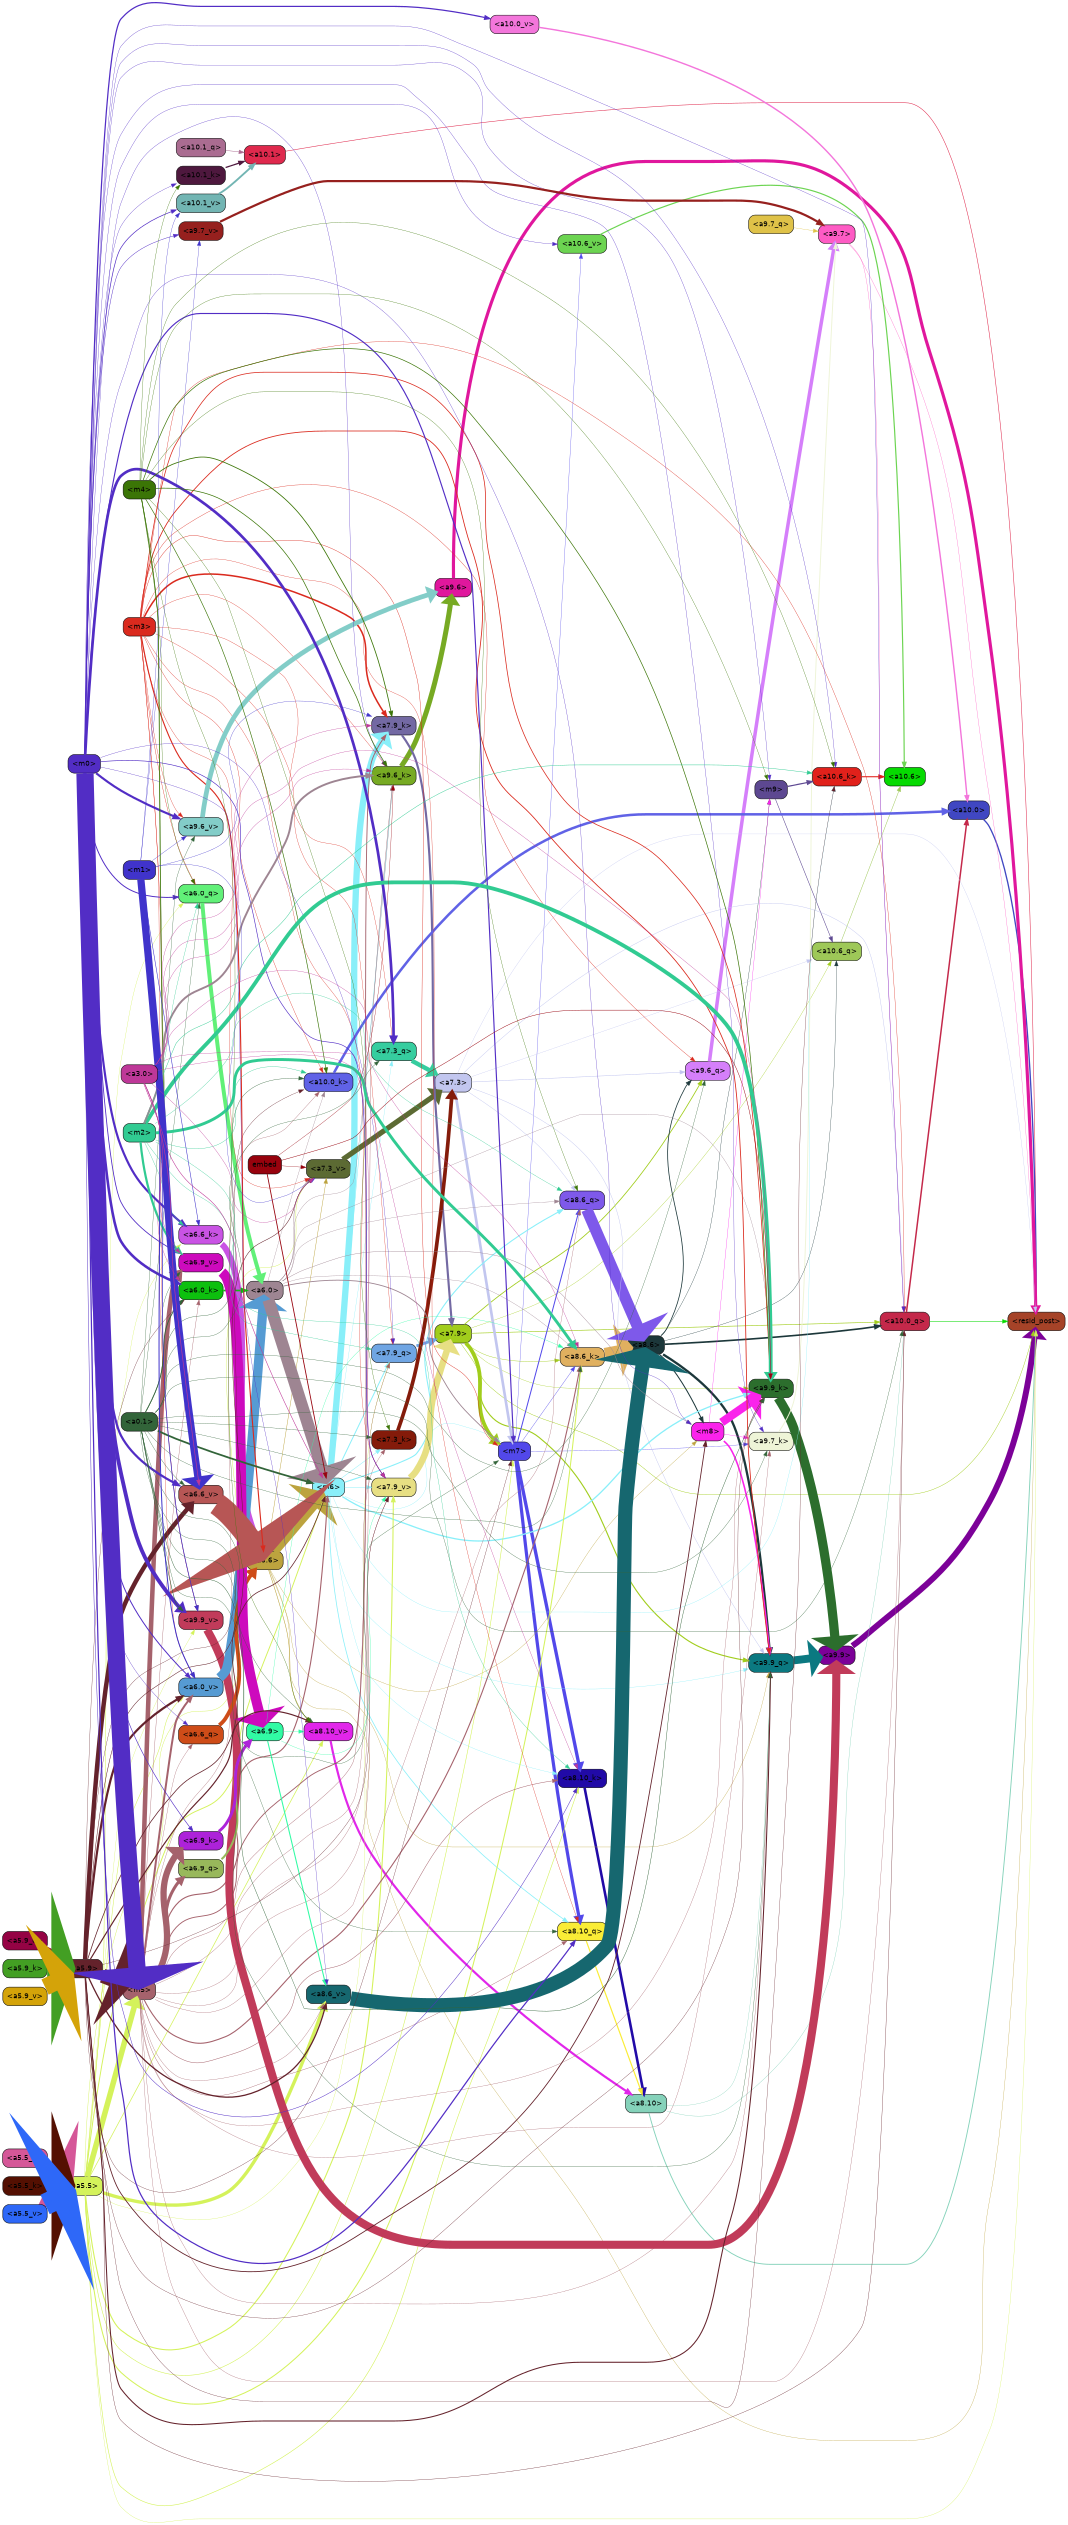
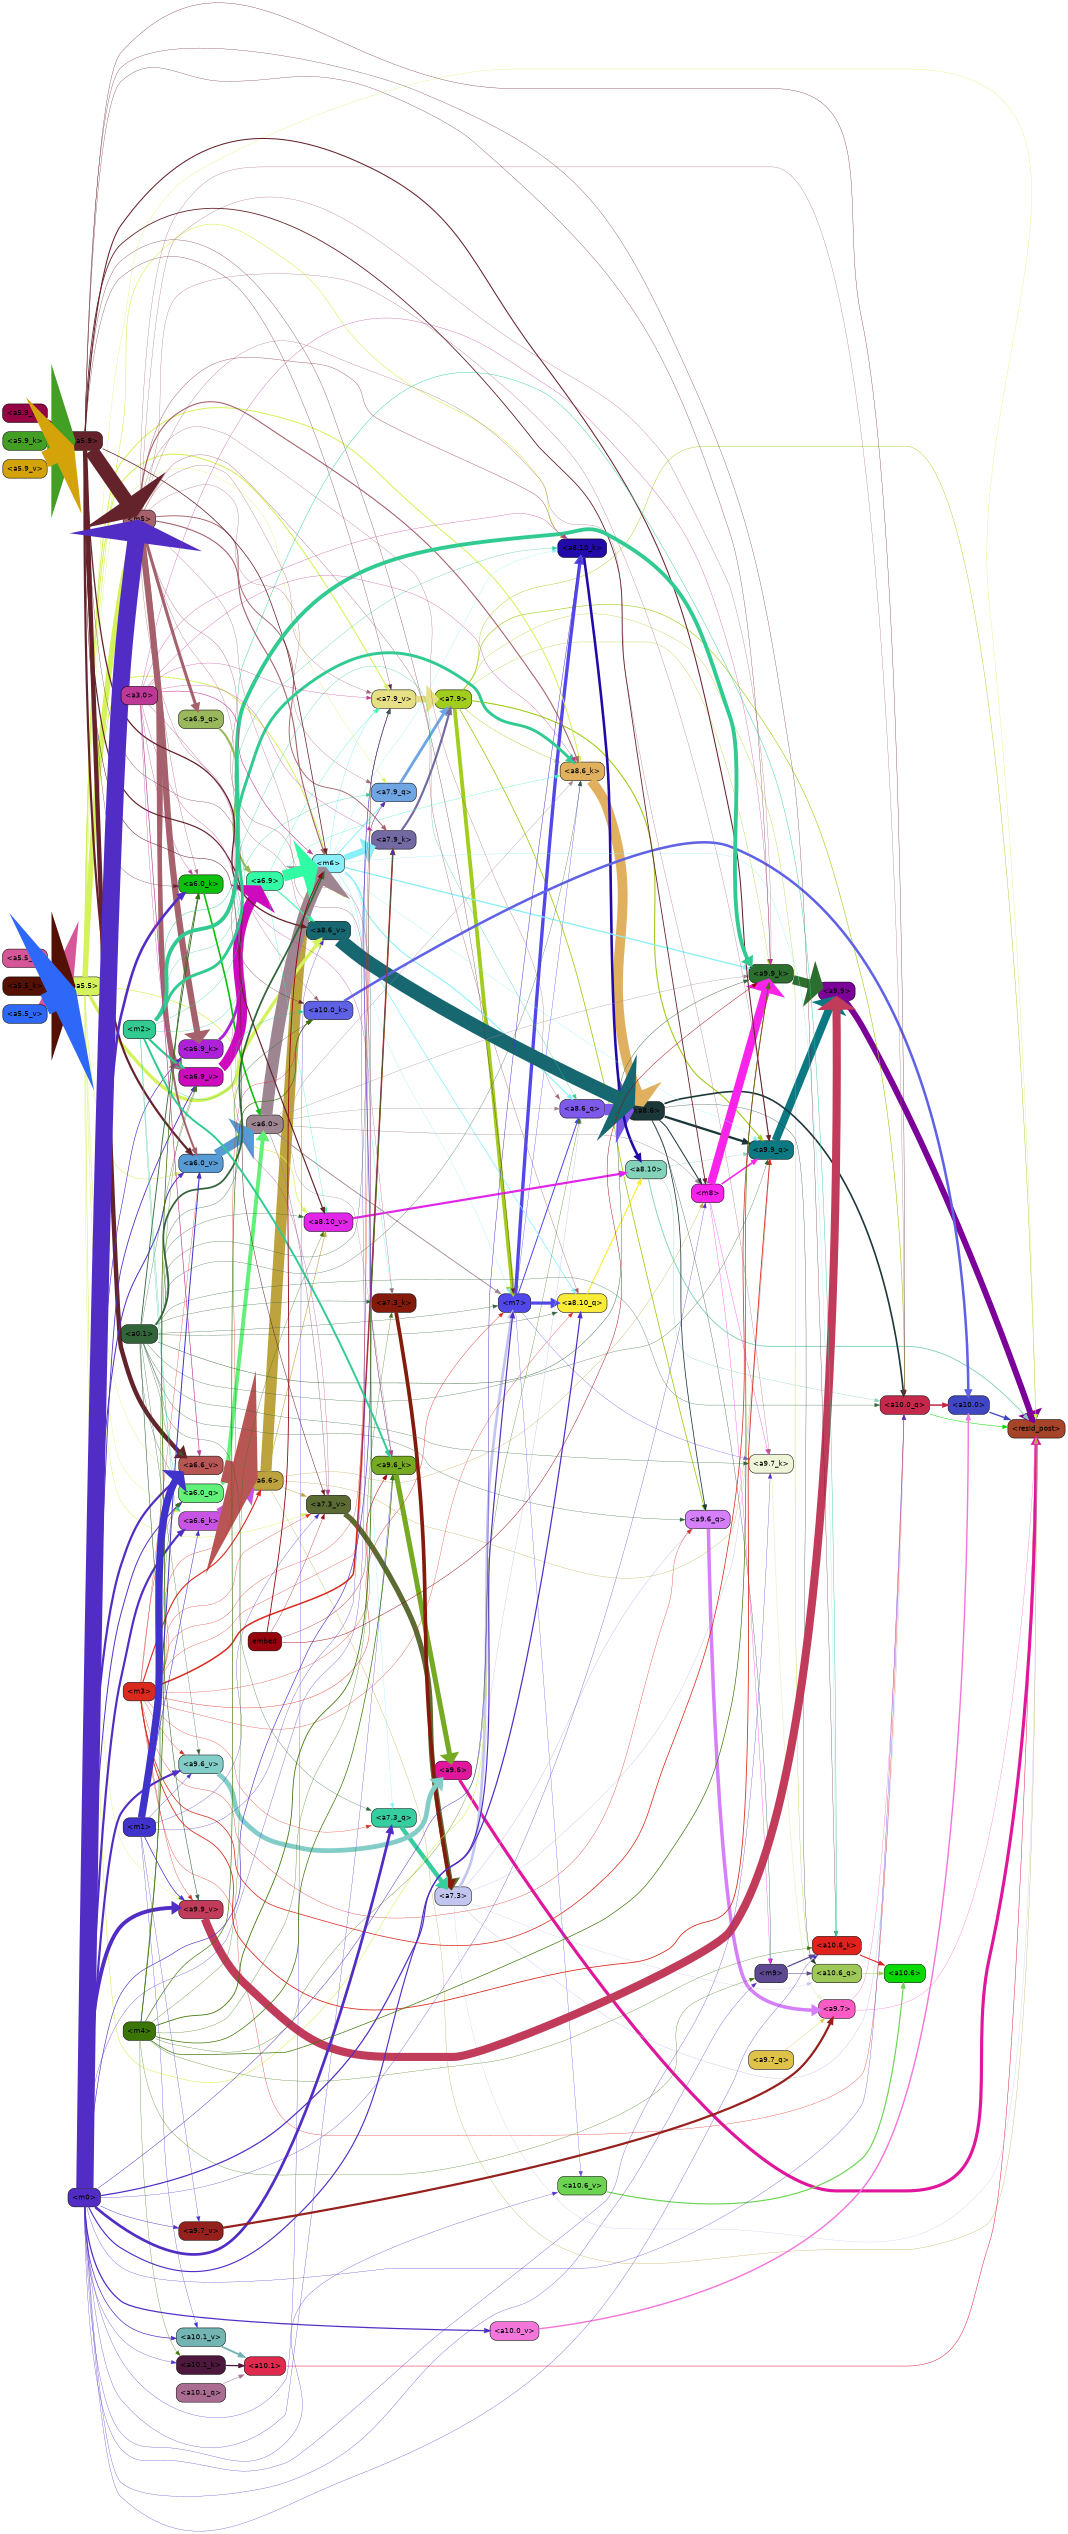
edge "<a6.9>" -> "<m6>": added
edge "<m2>" -> "<a9.6_k>": color #9e8592 -> #31cb92
node "<a6.6_q>": removed
